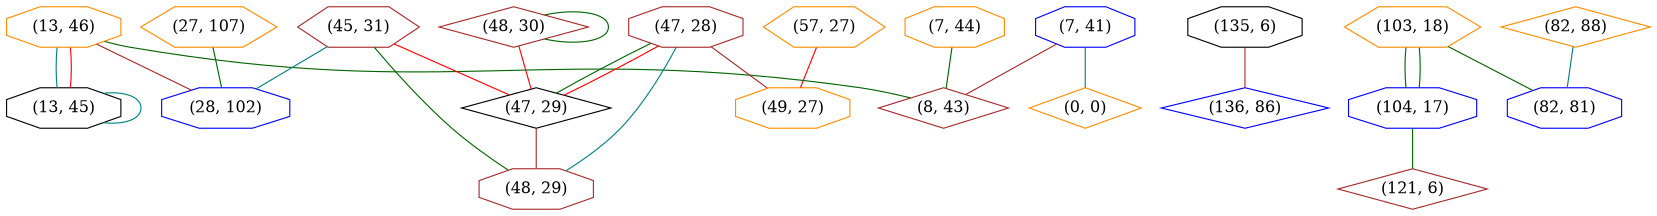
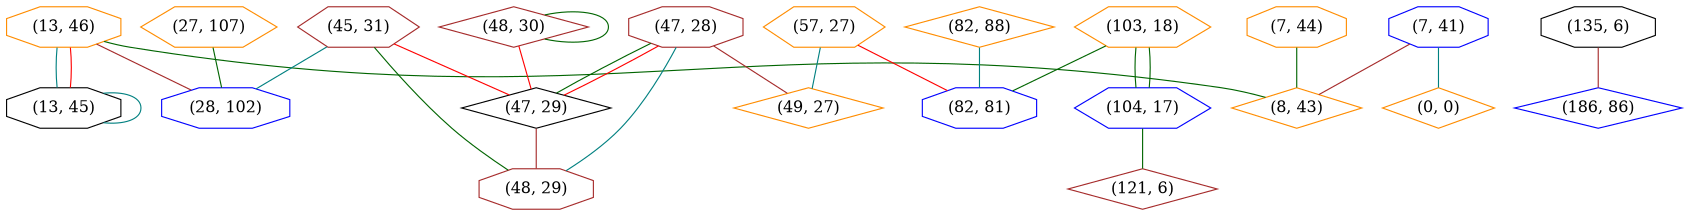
edge "(57, 27)" -- "(49, 27)": color red -> teal
edge "(57, 27)" -- "(82, 81)": added
node "(49, 27)": shape octagon -> diamond
node "(8, 43)": color brown -> darkorange
node "(136, 86)": label "(136, 86)" -> "(186, 86)"
node "(104, 17)": shape octagon -> hexagon
